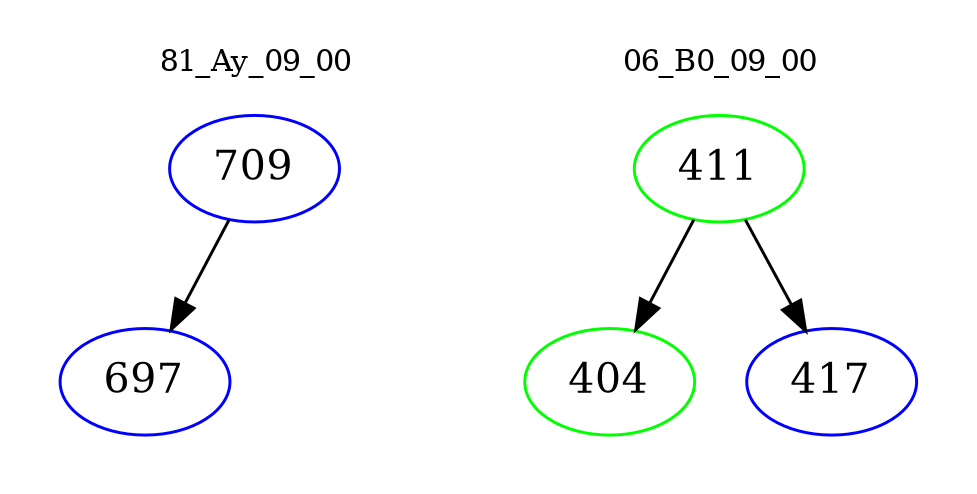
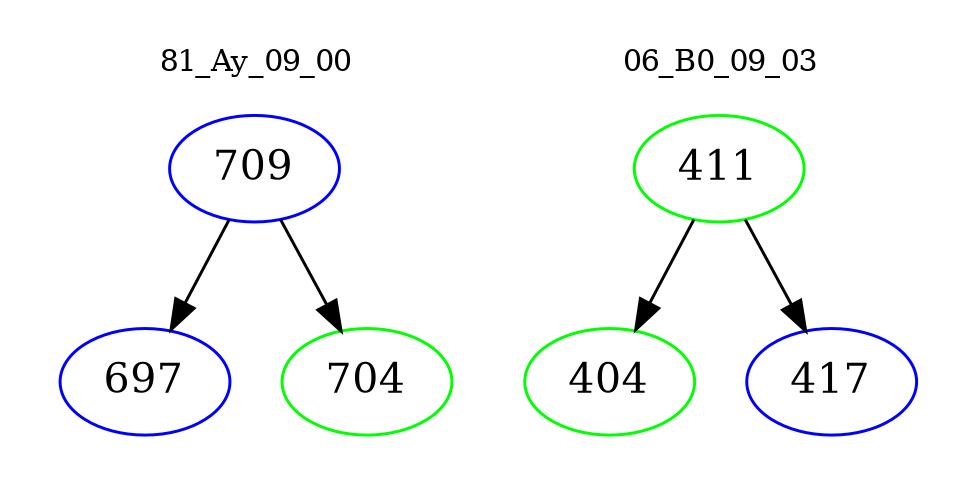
cluster "06_B0_09_00": label "06_B0_09_00" -> "06_B0_09_03"
node "704": added
